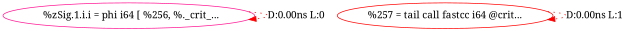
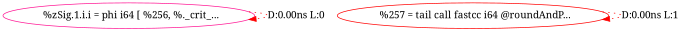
node "%257 = tail call fastcc i64 @crit...": label "%257 = tail call fastcc i64 @crit..." -> "%257 = tail call fastcc i64 @roundAndP..."
